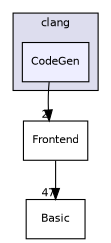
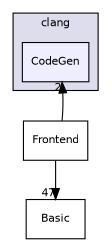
edge "CodeGen" -> "Frontend": reversed
